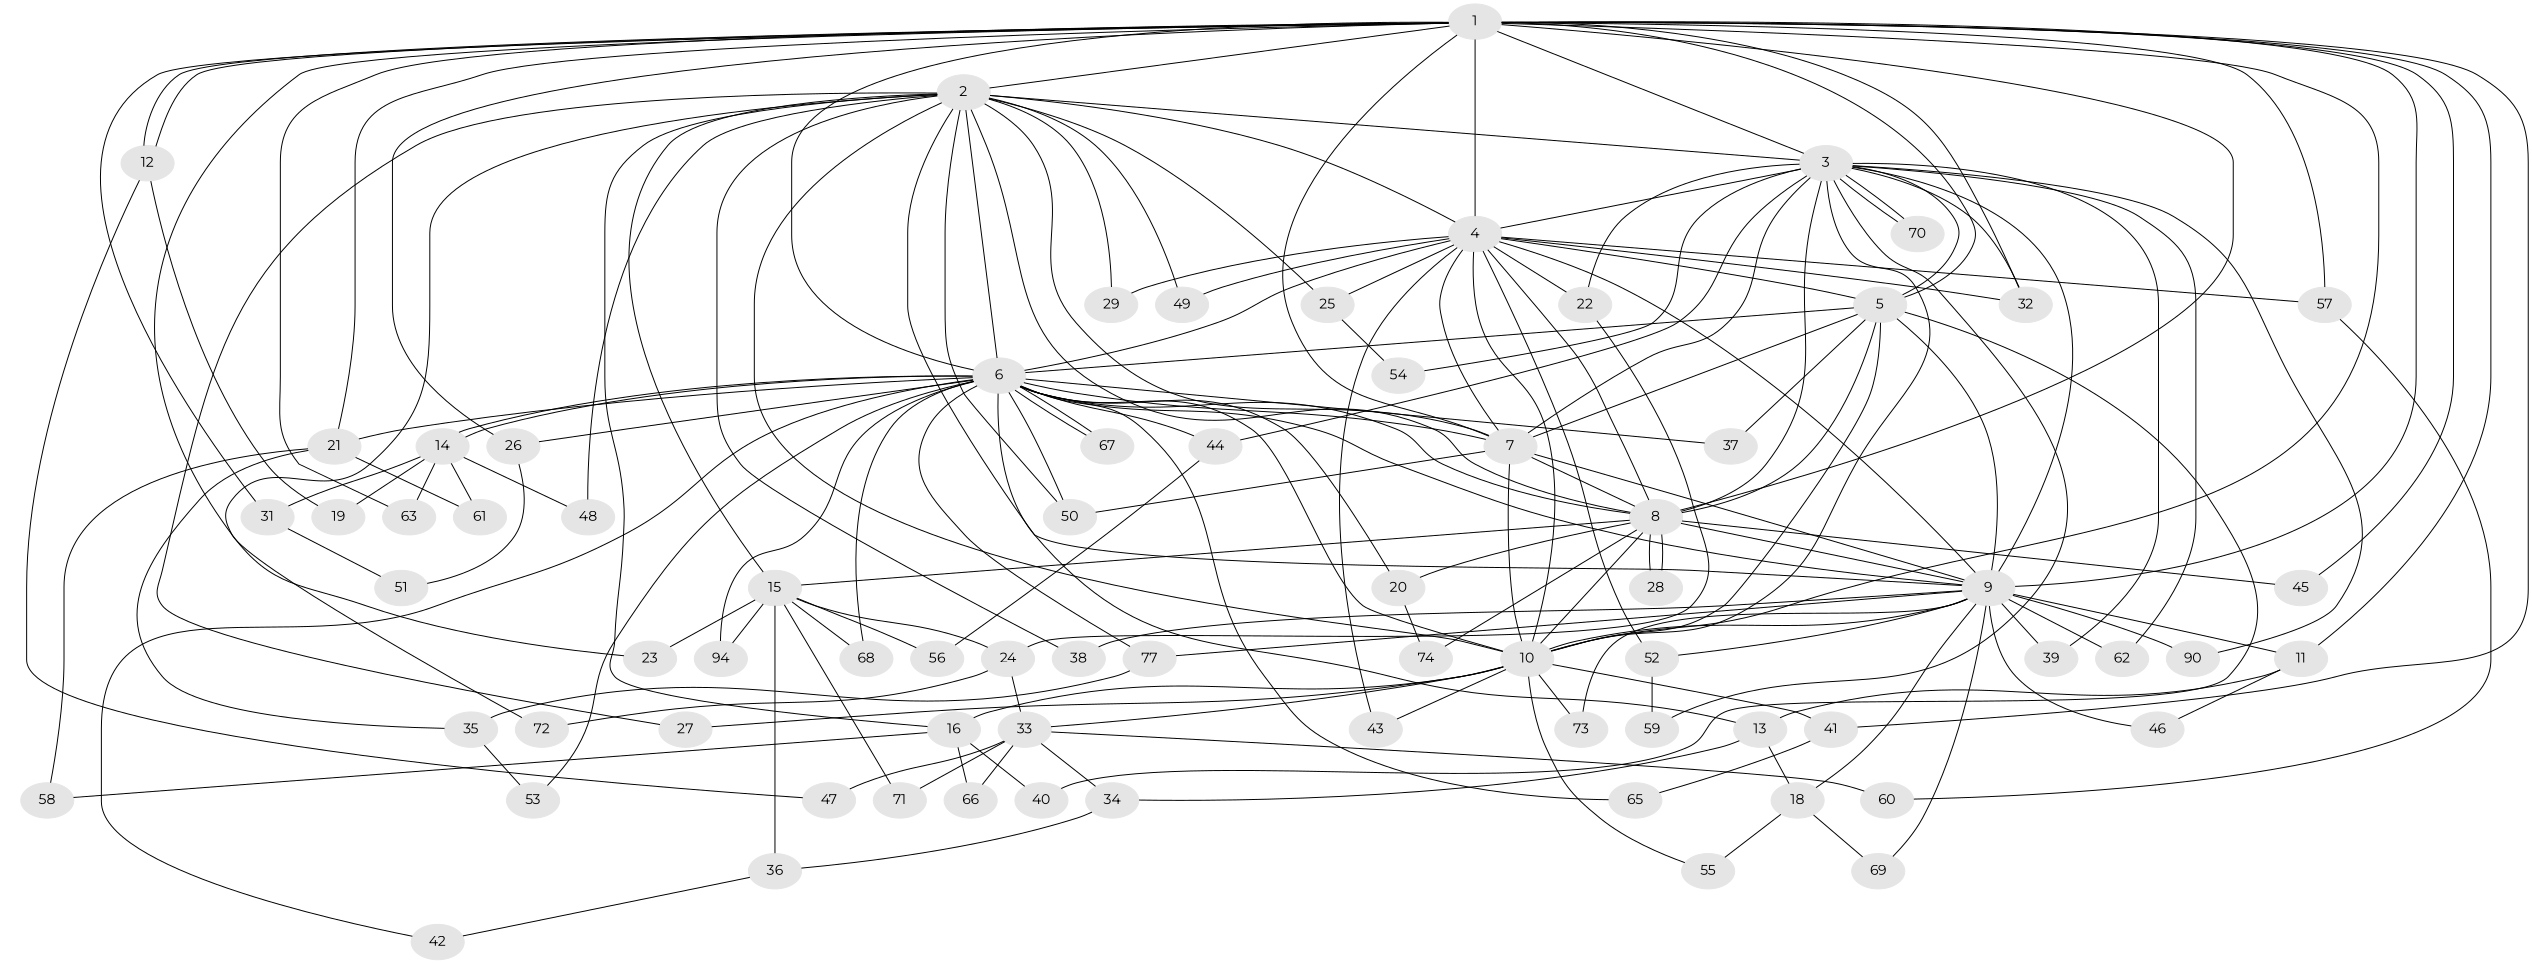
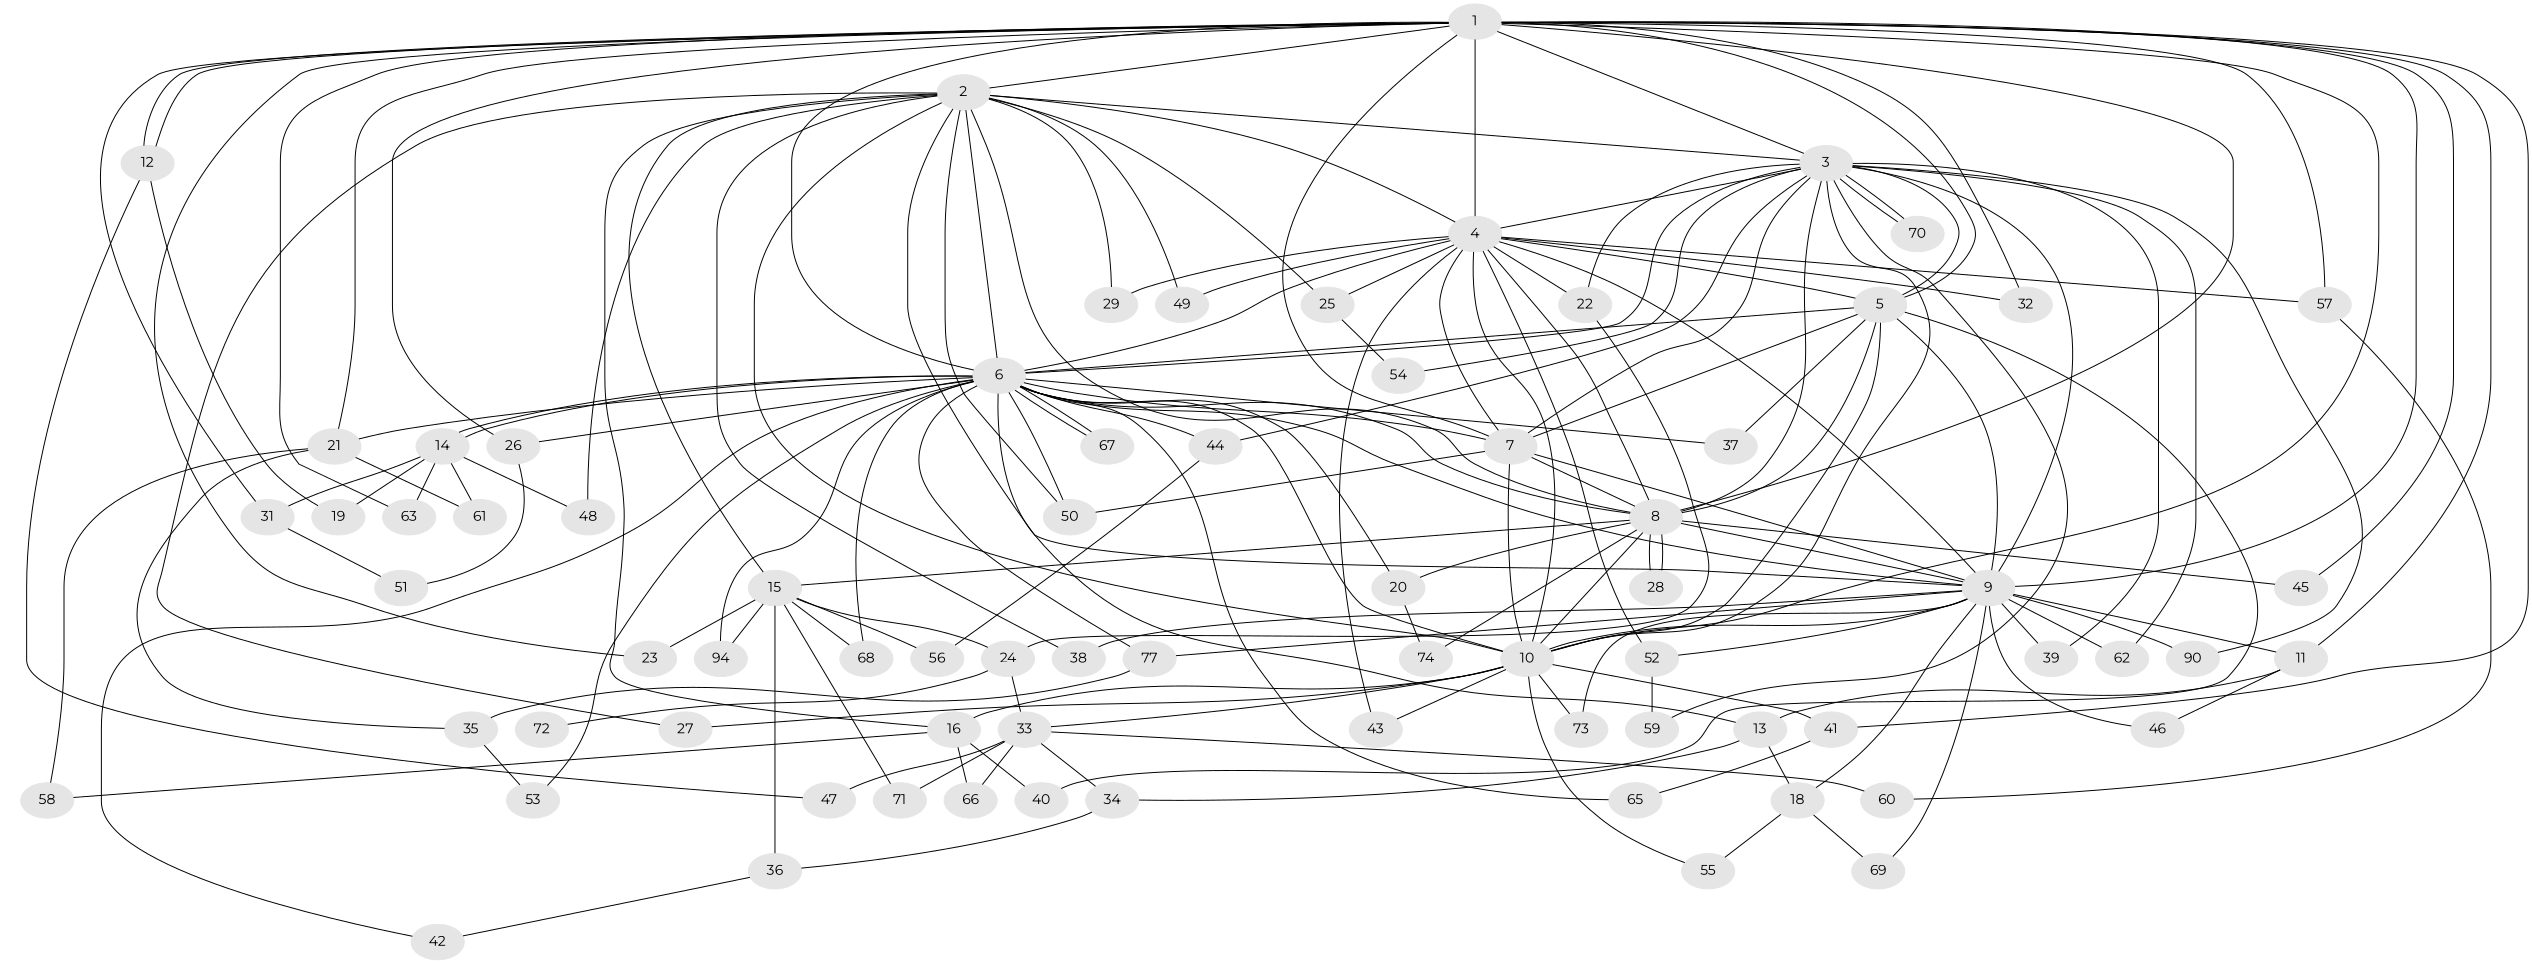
edge "3" -- "32": now "3" -- "6"
edge "2" -- "72": removed
edge "2" -- "7": removed
